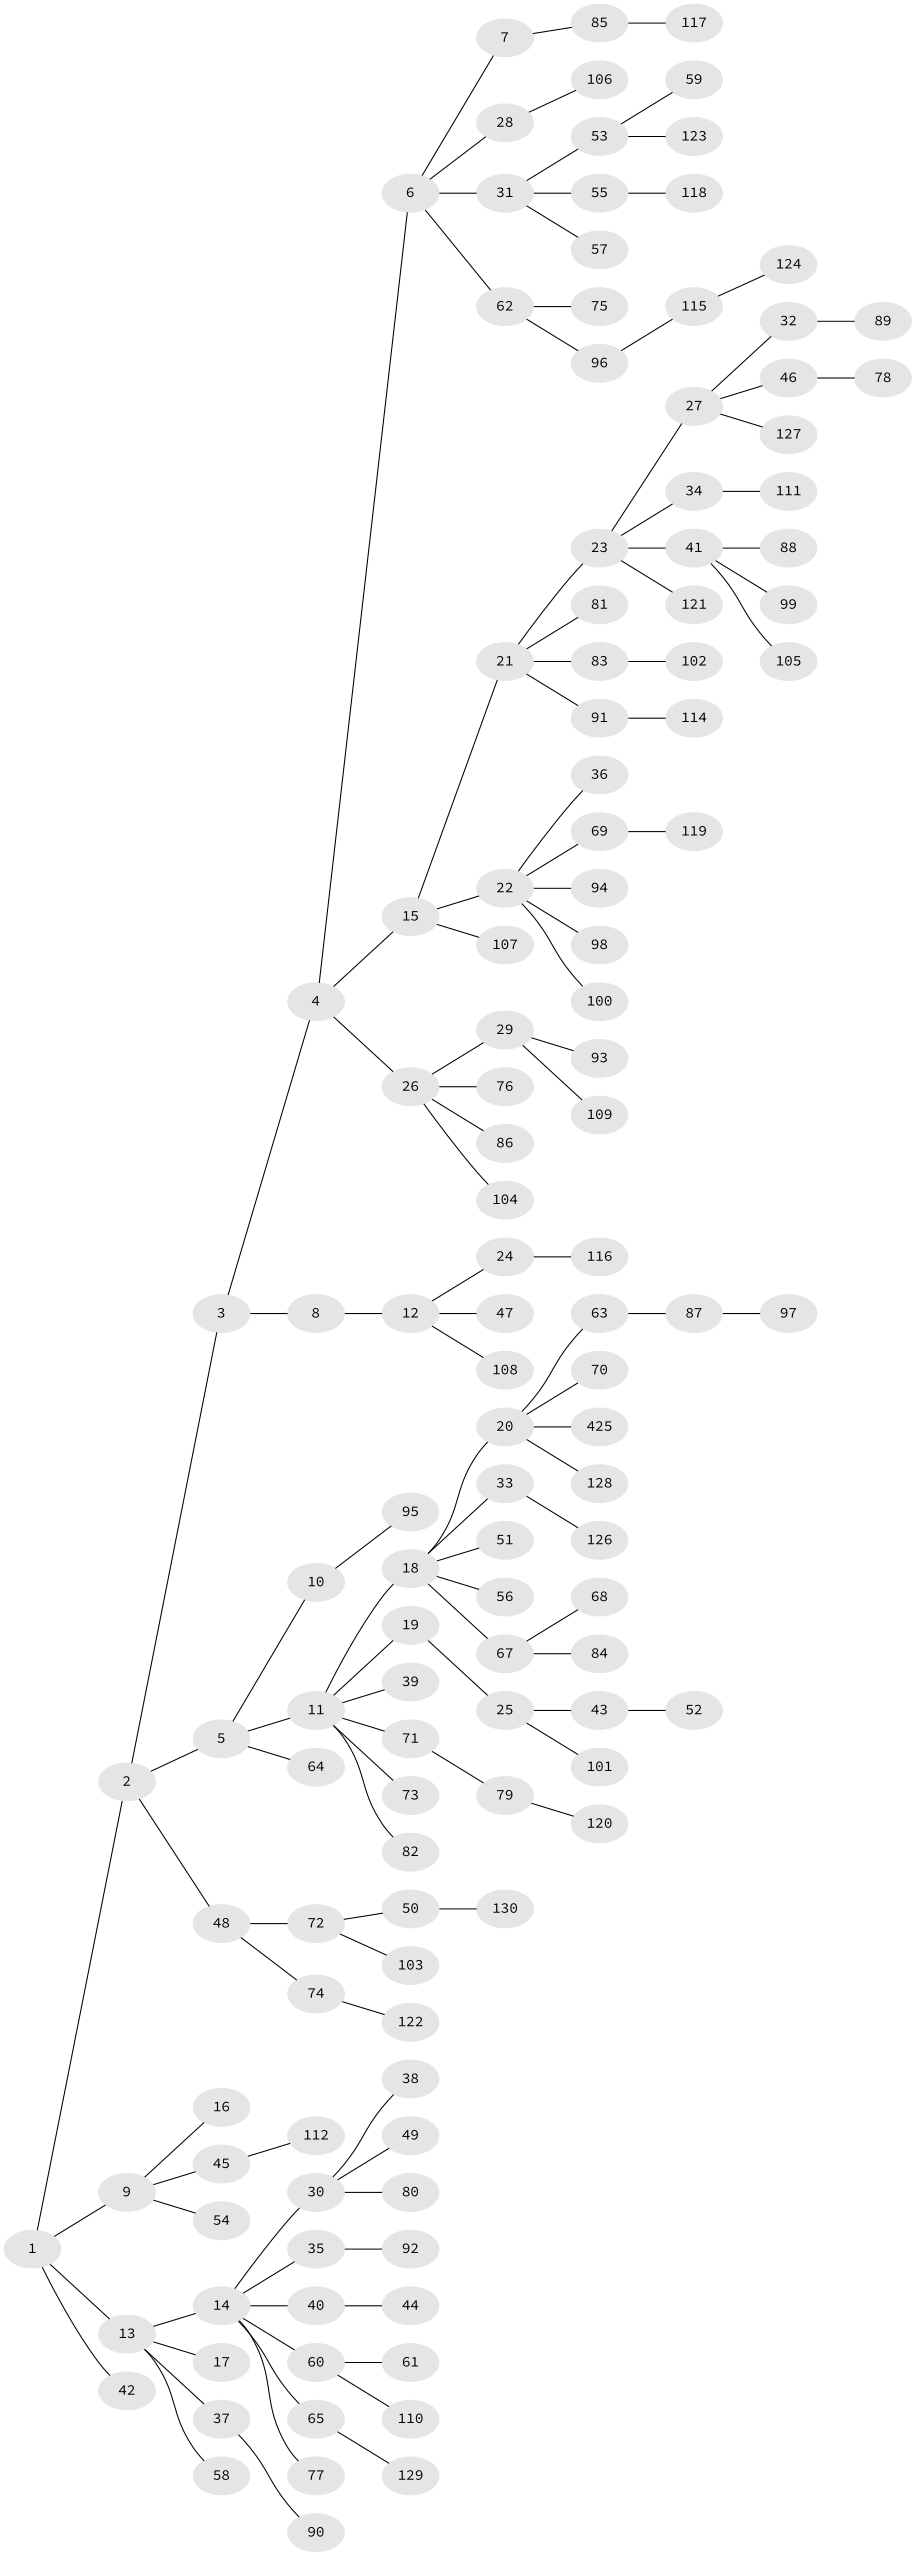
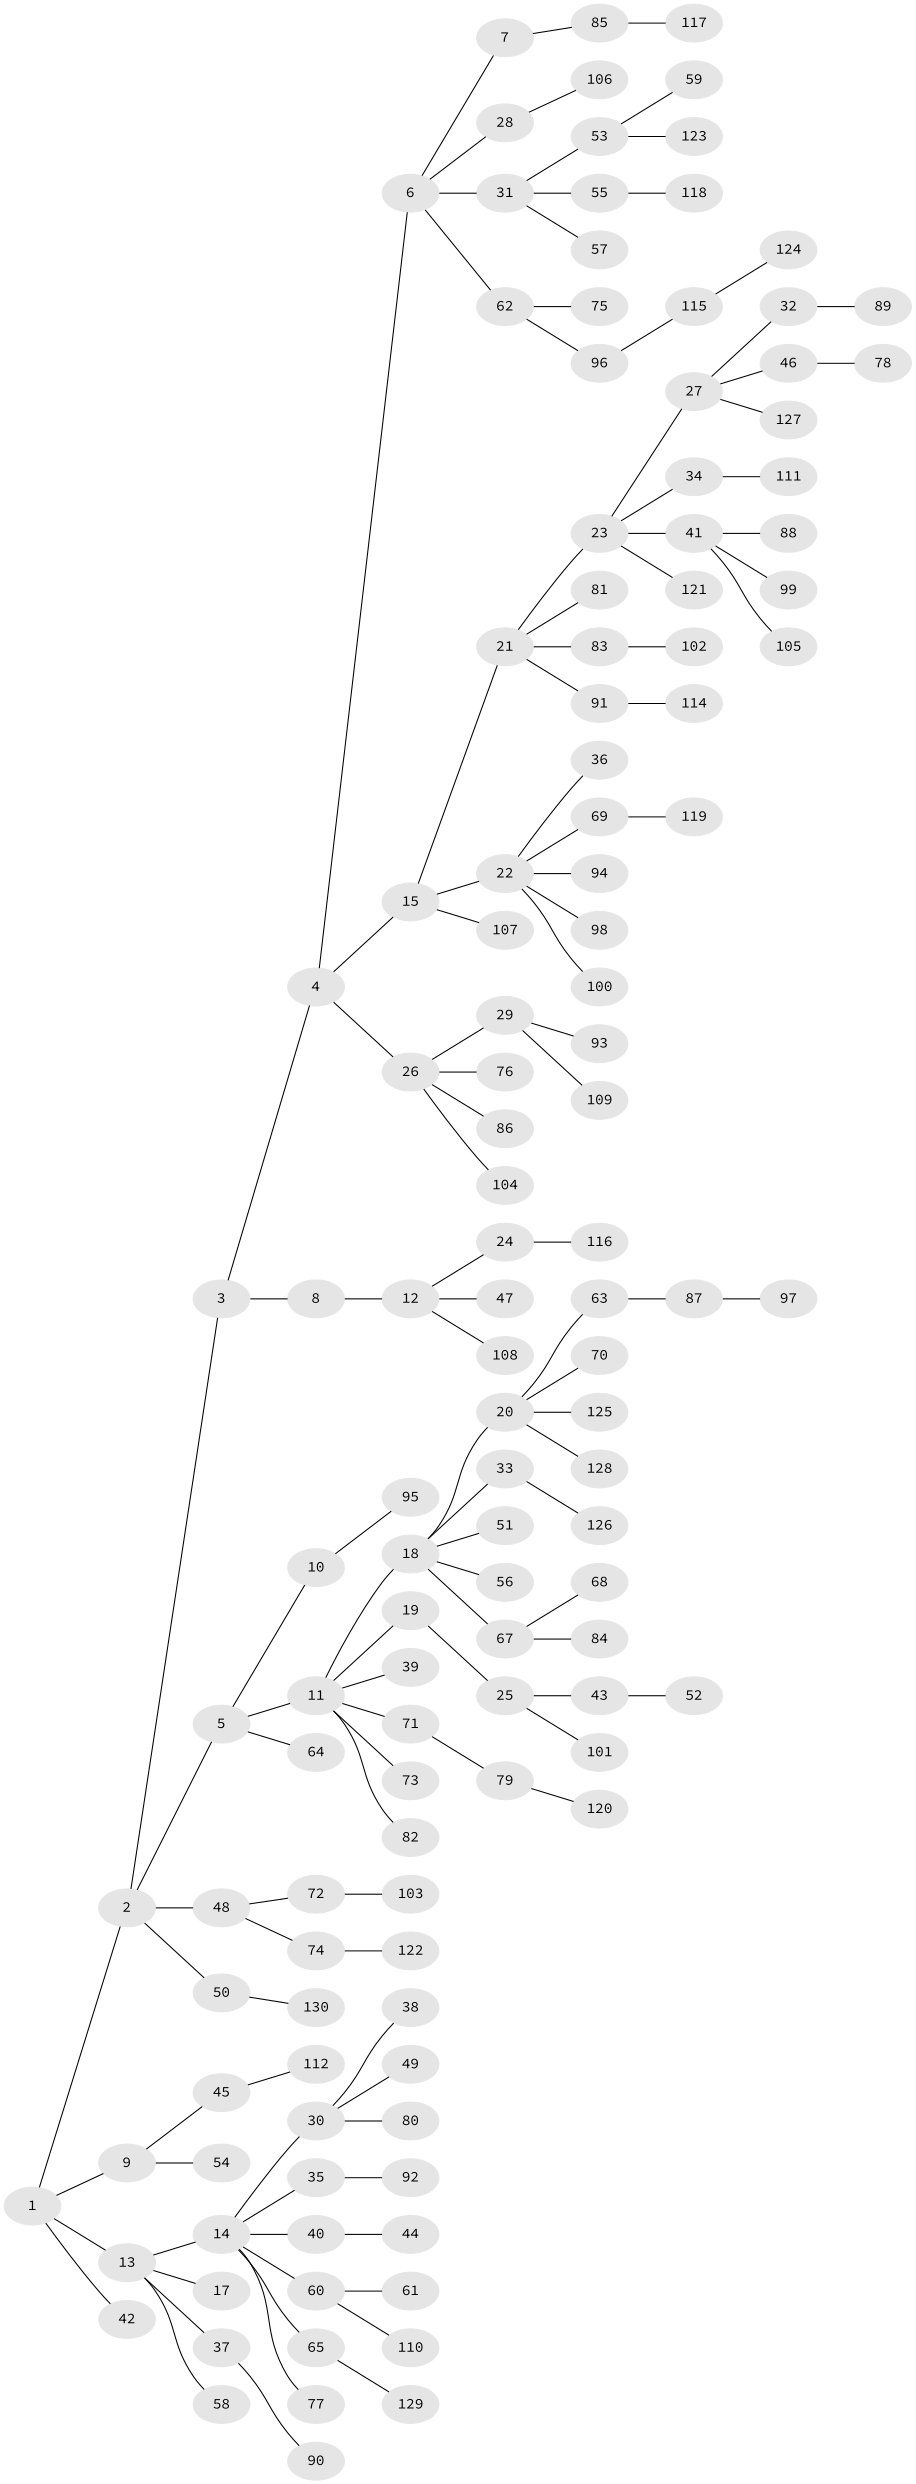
node "425": label "425" -> "125"
edge "50" -- "72": now "50" -- "2"
node "16": removed
